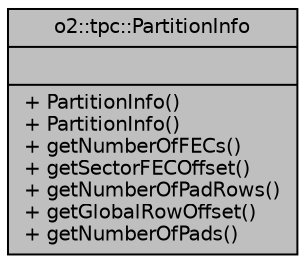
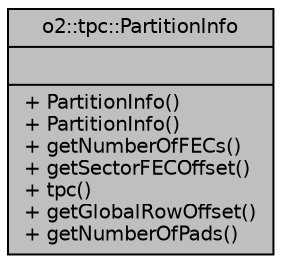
node "o2::tpc::PartitionInfo": text "+ getNumberOfPadRows()" -> "+ tpc()"
